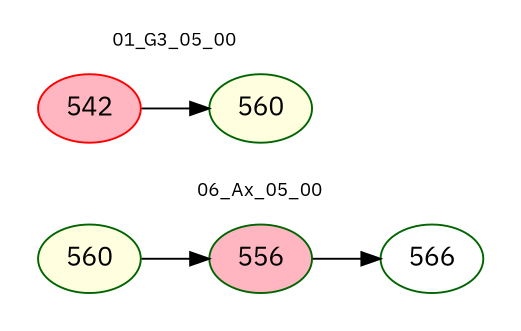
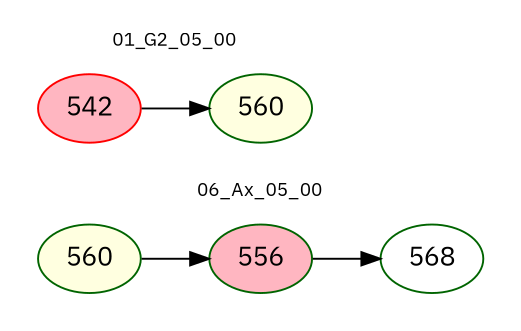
cluster "01_G3_05_00": label "01_G3_05_00" -> "01_G2_05_00"
node "566": label "566" -> "568"
